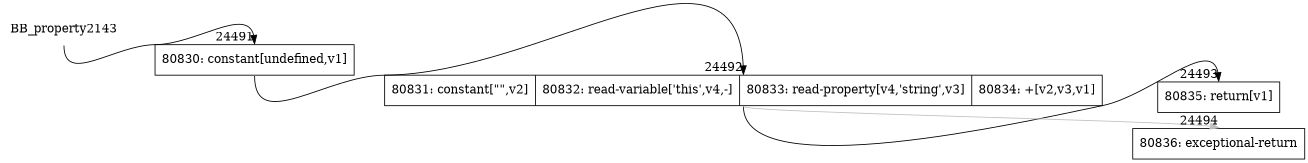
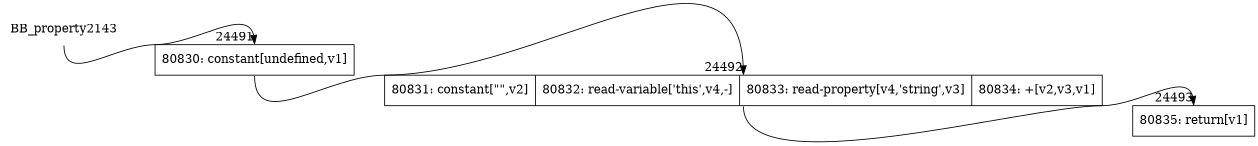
node "80836: exceptional-return": removed
